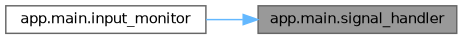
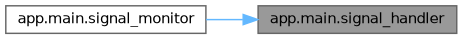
node "app.main.input_monitor": label "app.main.input_monitor" -> "app.main.signal_monitor"
